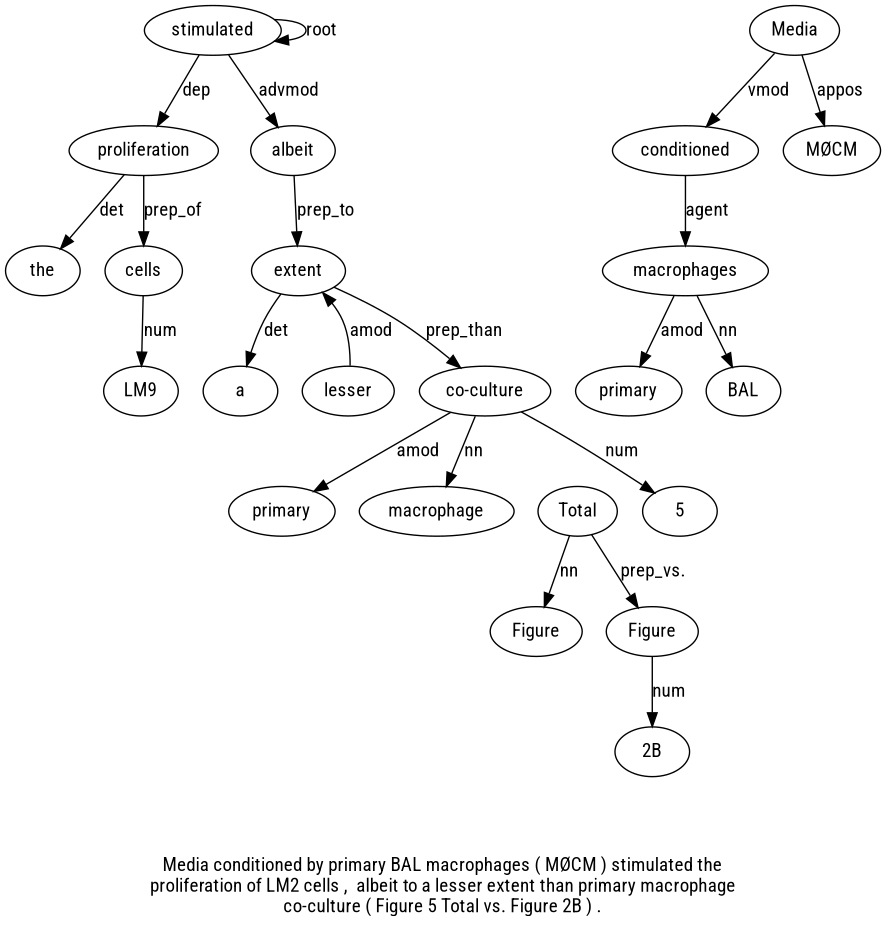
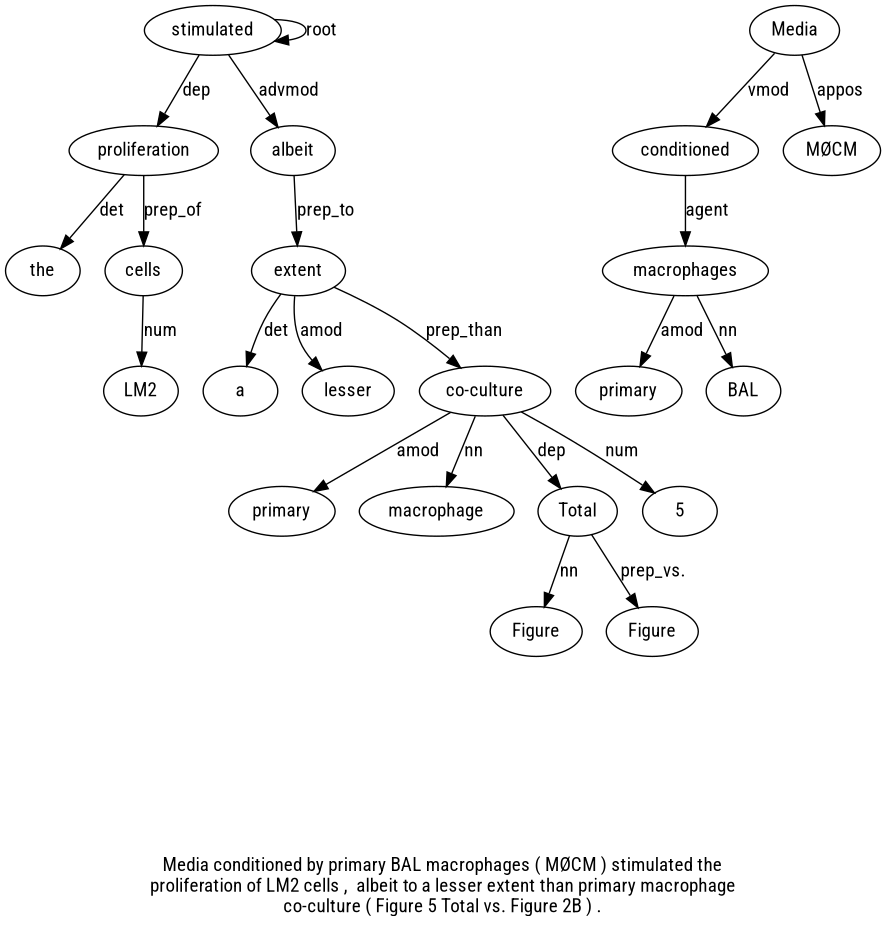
edge "lesser" -> "extent": reversed
node "LM9": label "LM9" -> "LM2"
edge "co-culture" -> "Total": added, label "dep"
node "2B": removed
